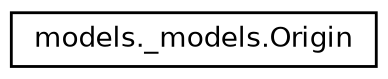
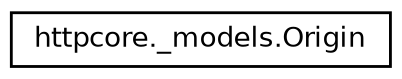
node "models._models.Origin": label "models._models.Origin" -> "httpcore._models.Origin"
